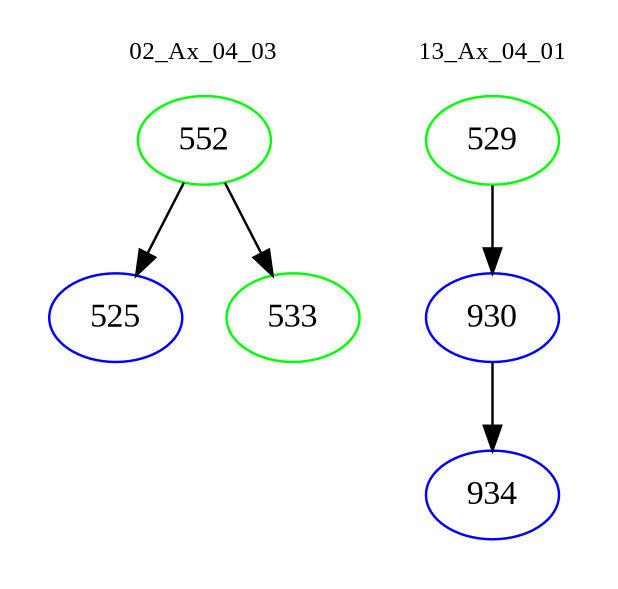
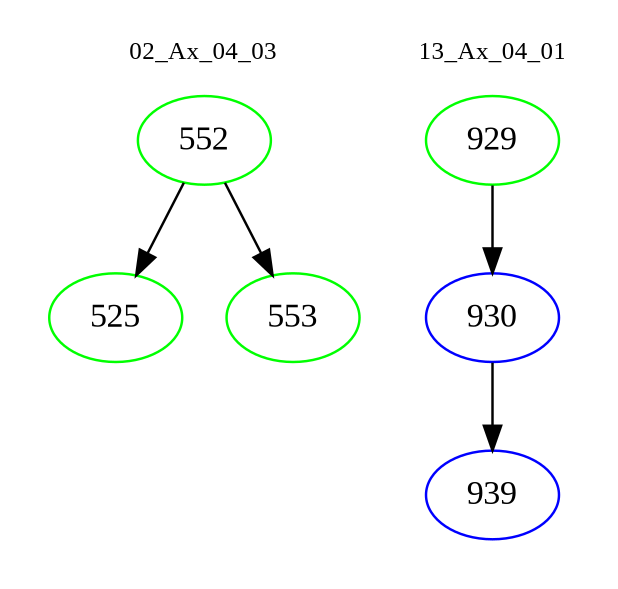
node "529": label "529" -> "929"
node "525": color blue -> green
node "533": label "533" -> "553"
node "934": label "934" -> "939"
